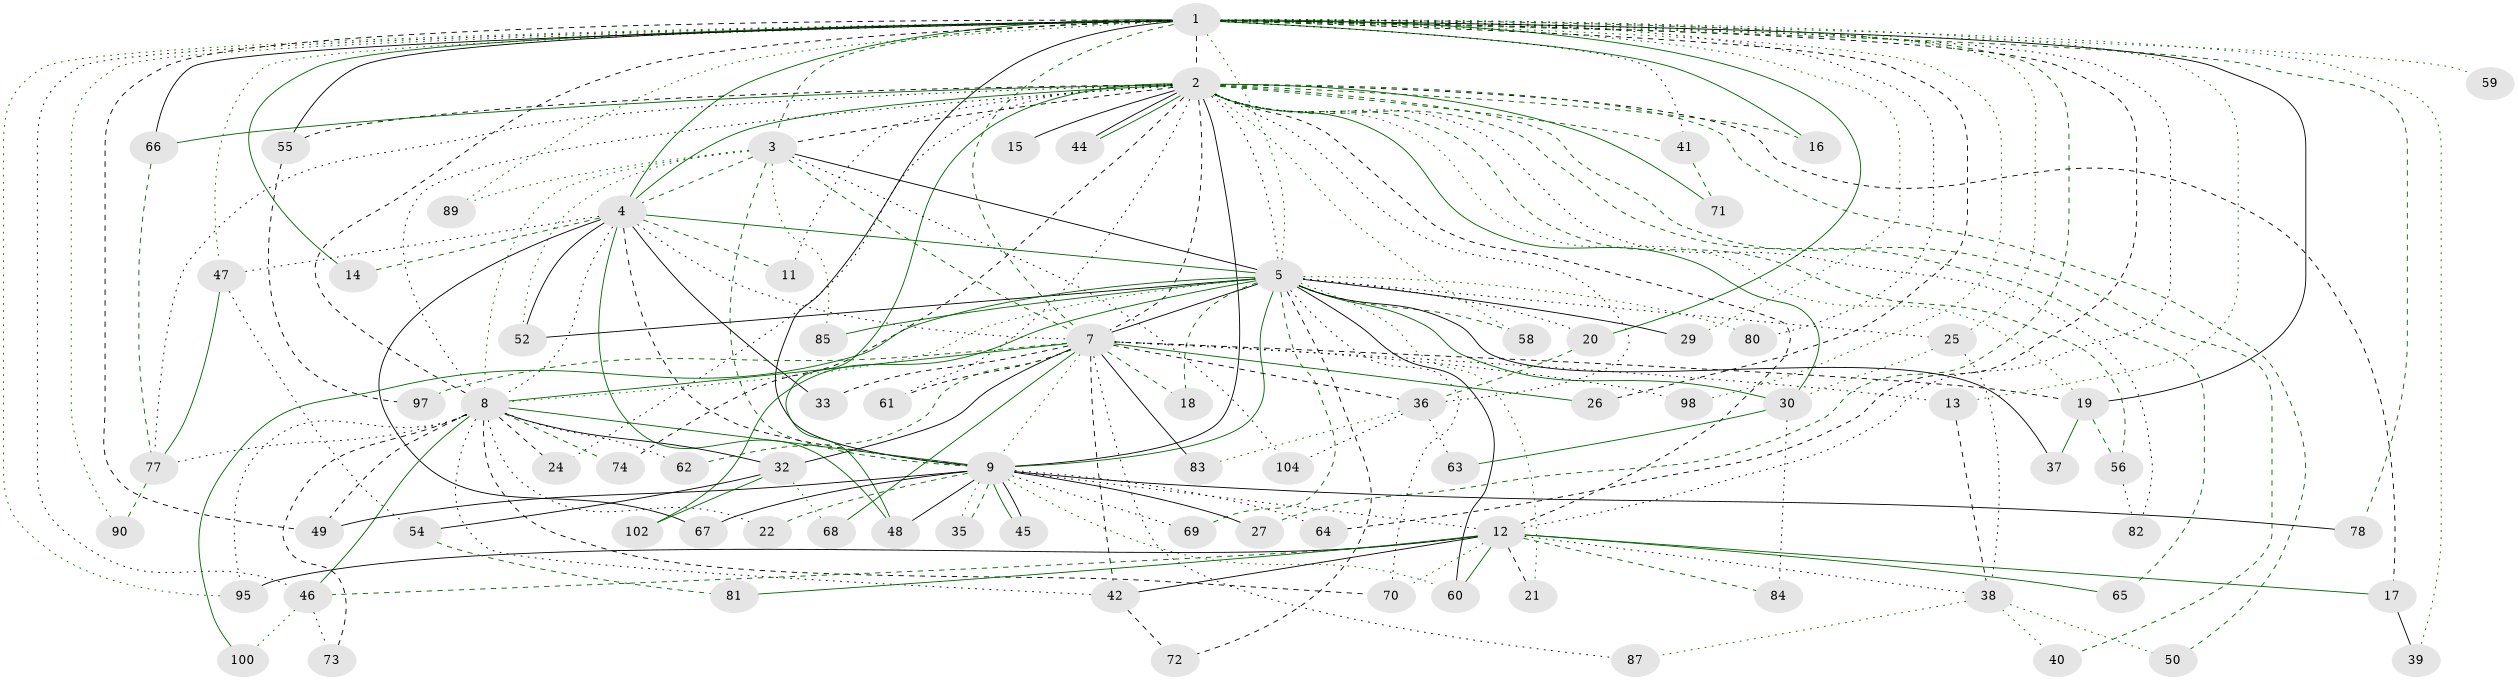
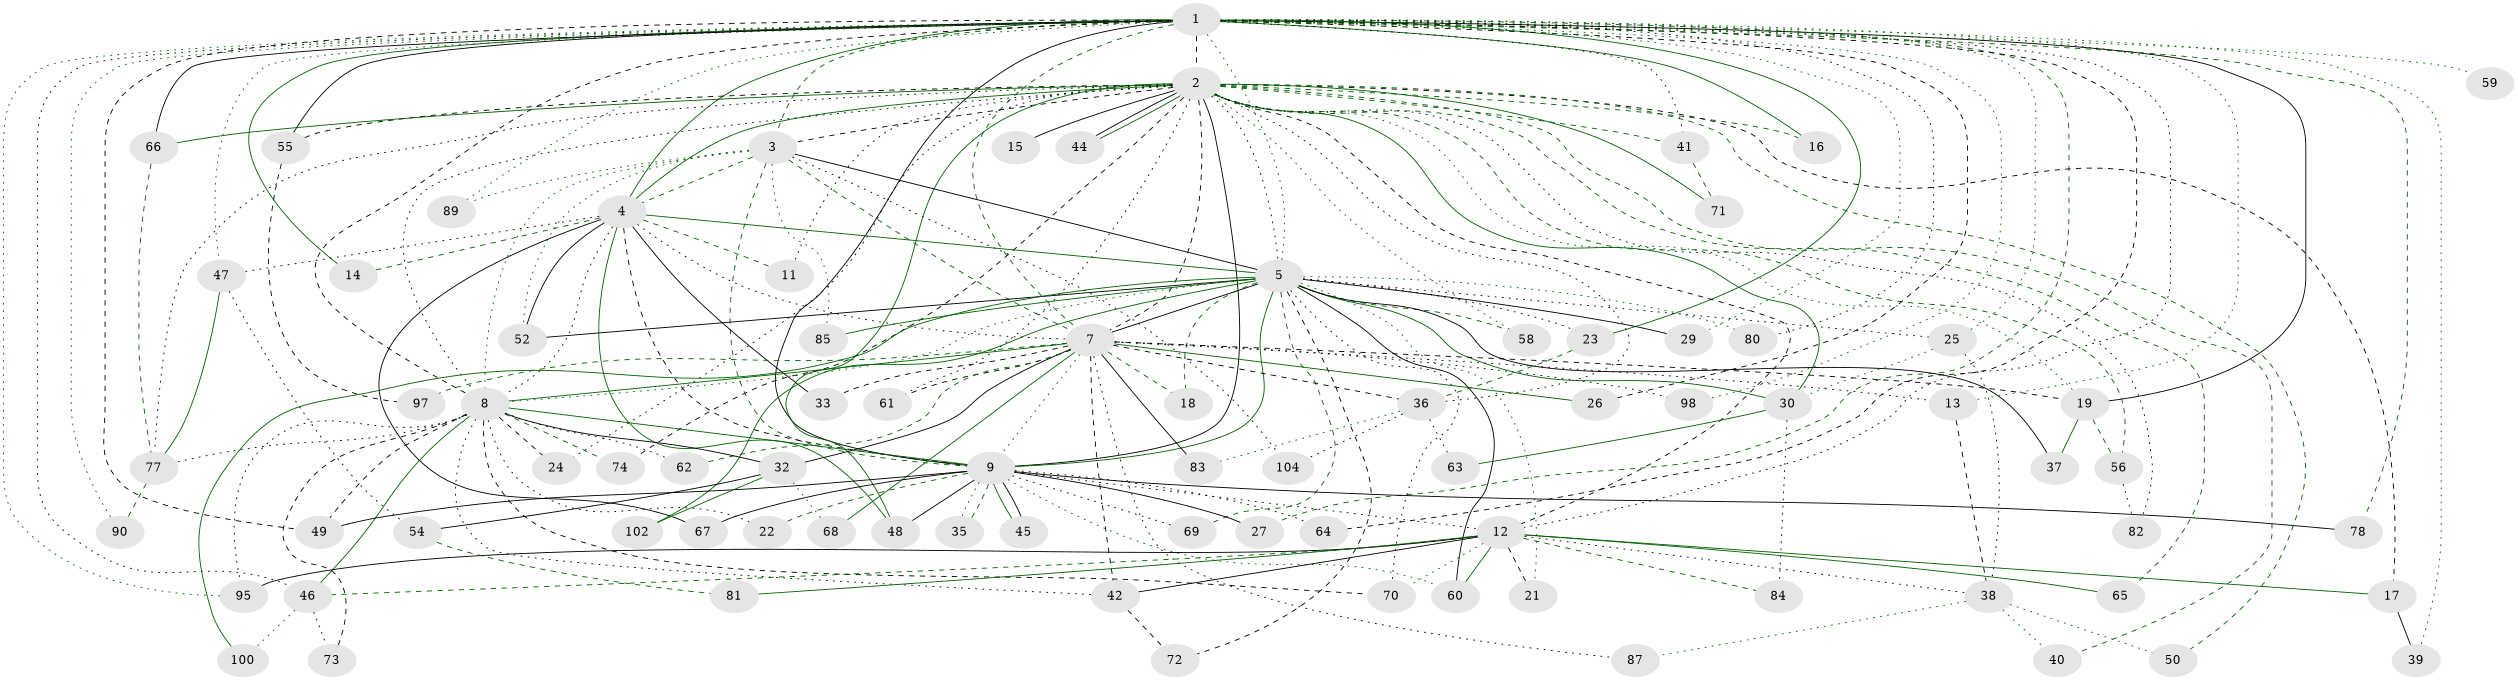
node "20": label "20" -> "23"
